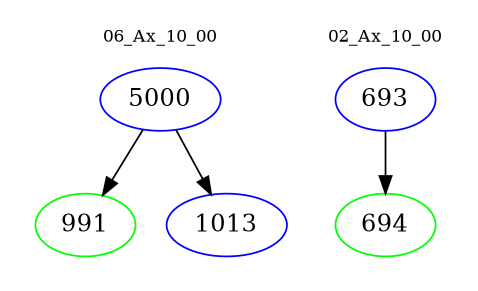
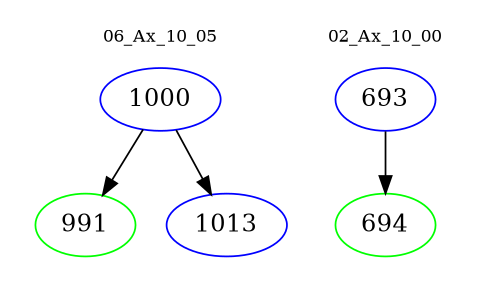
cluster "06_Ax_10_00": label "06_Ax_10_00" -> "06_Ax_10_05"
node "5000": label "5000" -> "1000"
